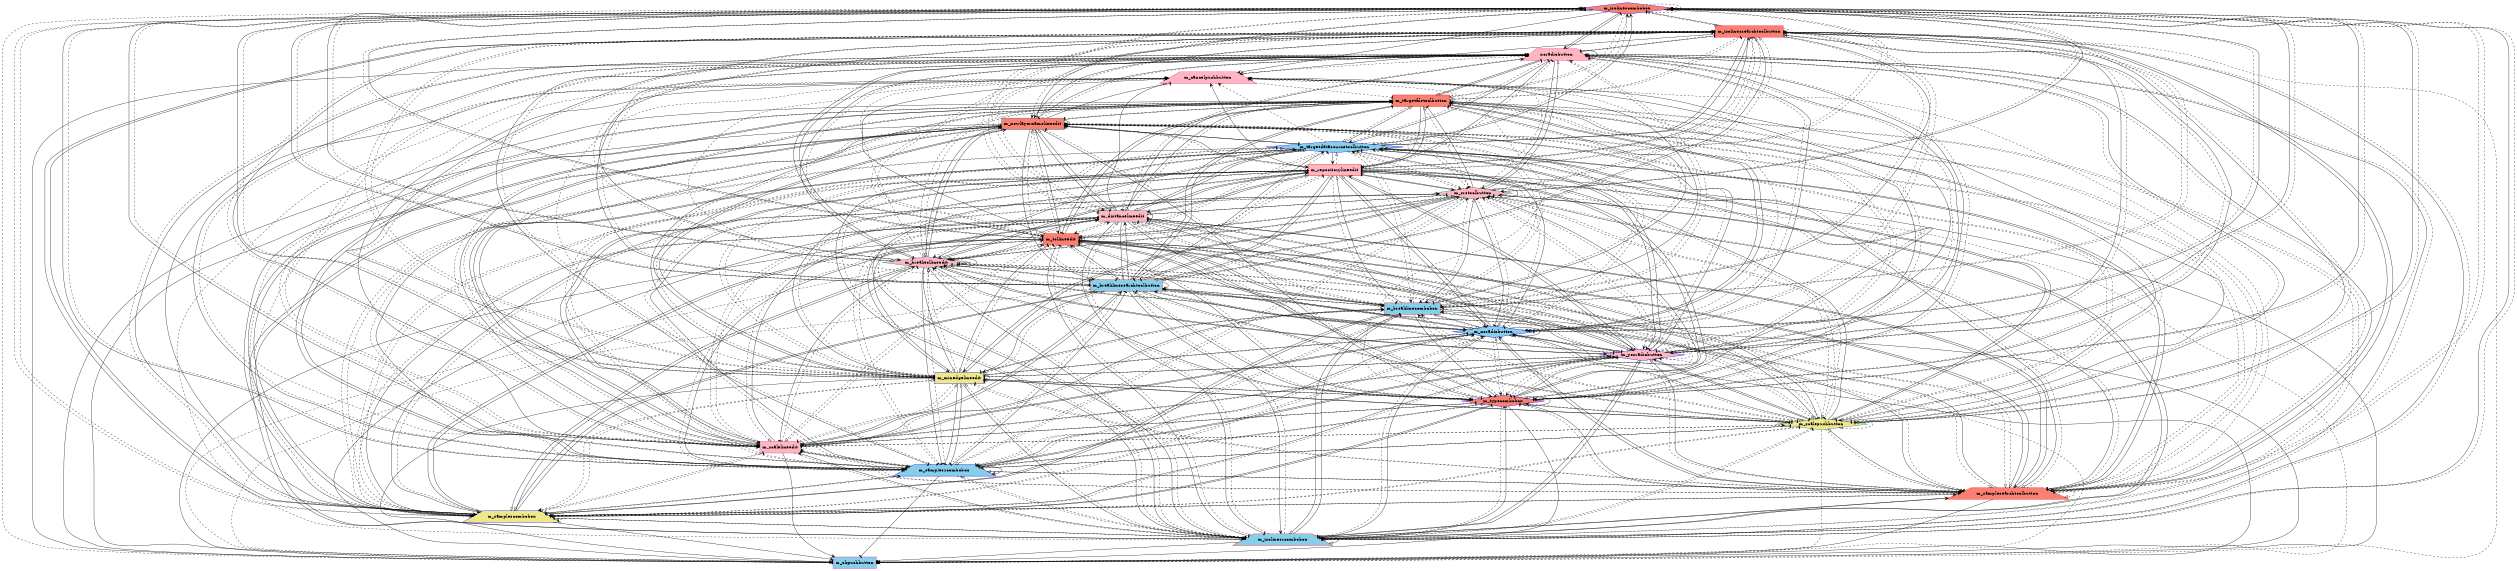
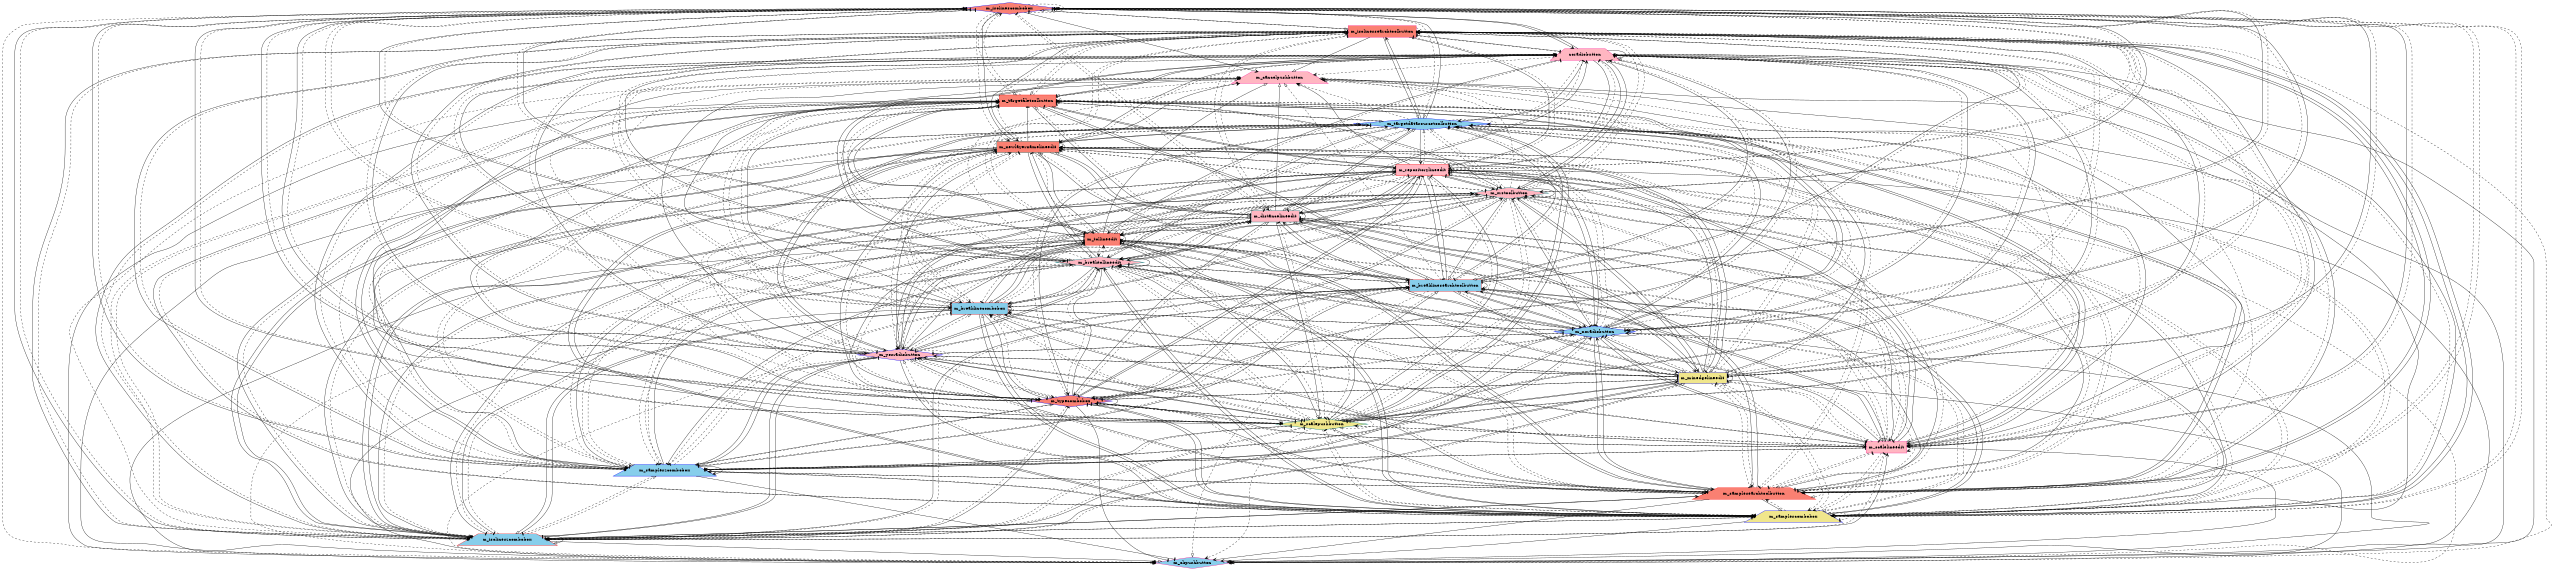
edge "m_targetfiletoolbutton" -> "m_newlayernamelineedit": removed
edge "m_distancelineedit" -> "m_okpushbutton": now "m_cancelpushbutton" -> "m_okpushbutton"
node "m_okpushbutton": shape box -> diamond
